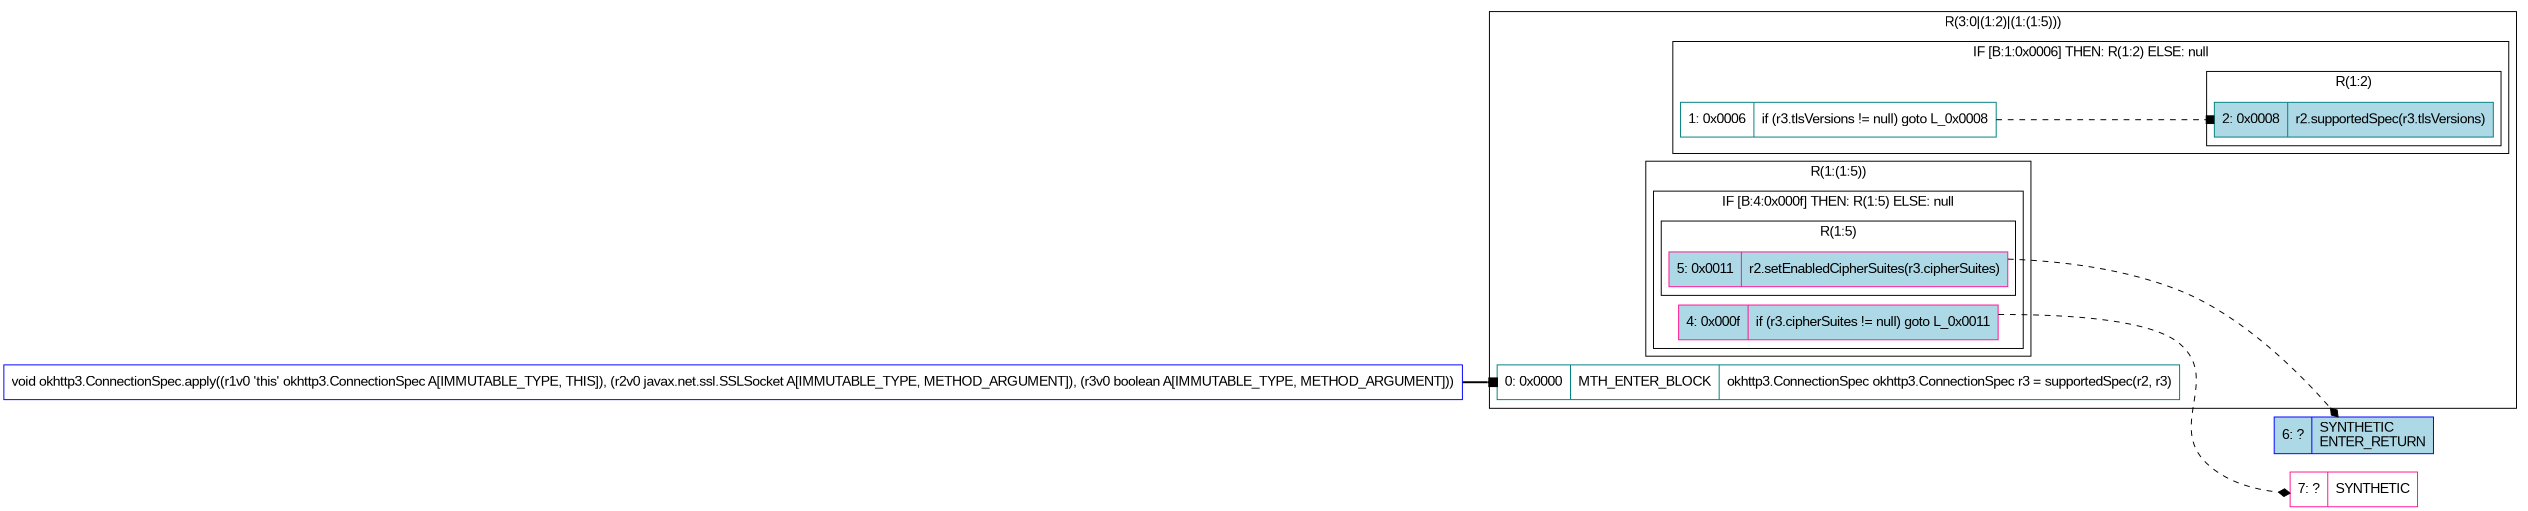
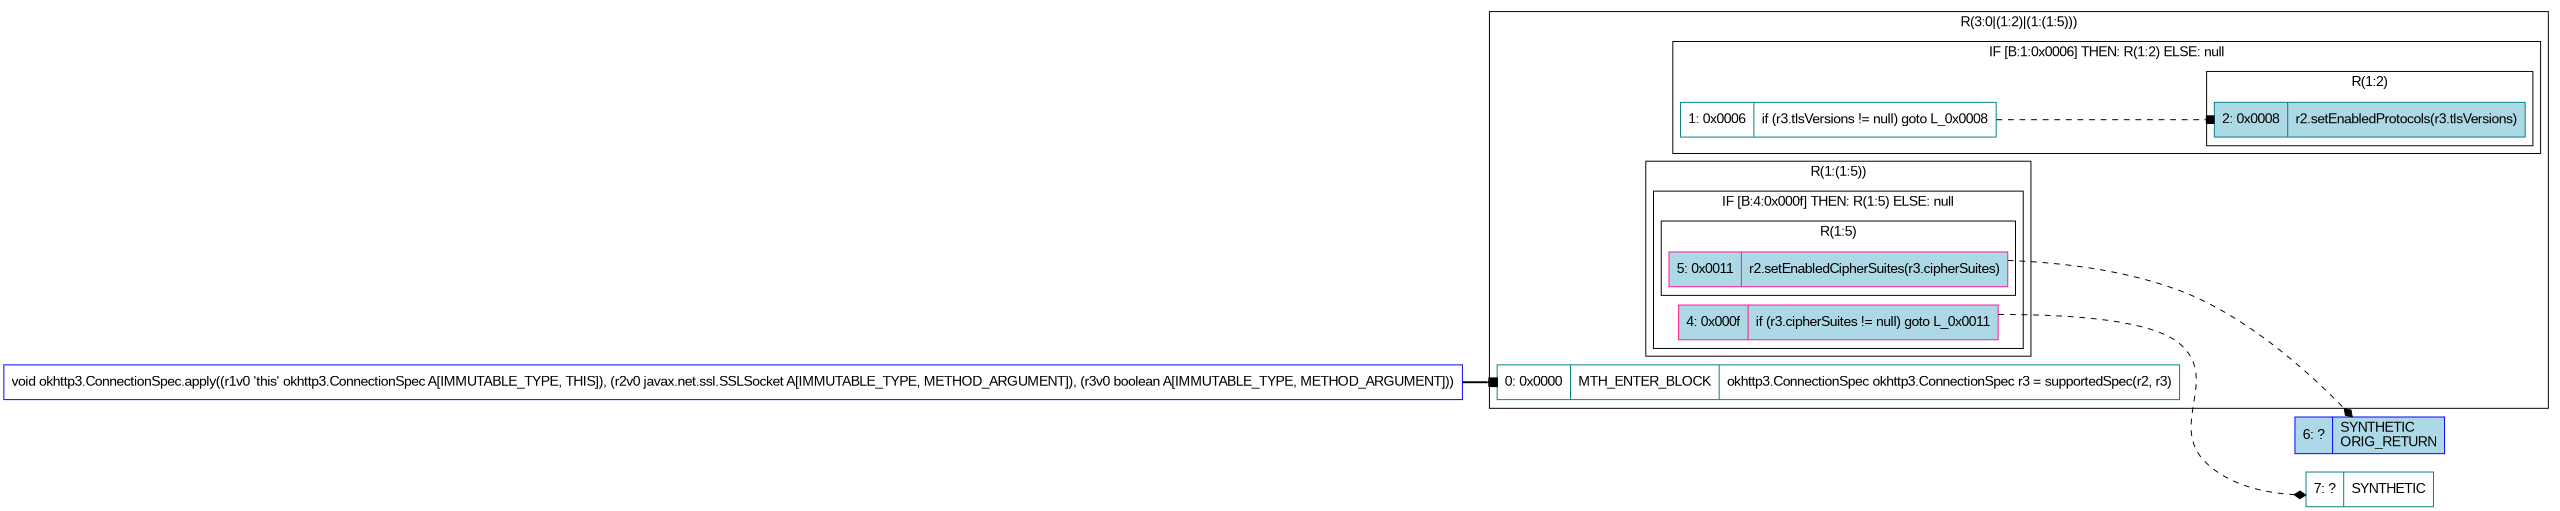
node "2: 0x0008": text "r2.supportedSpec(r3.tlsVersions)" -> "r2.setEnabledProtocols(r3.tlsVersions)"
node "6: ?": text "ENTER_RETURN" -> "ORIG_RETURN"
node "7: ?": color deeppink -> teal
